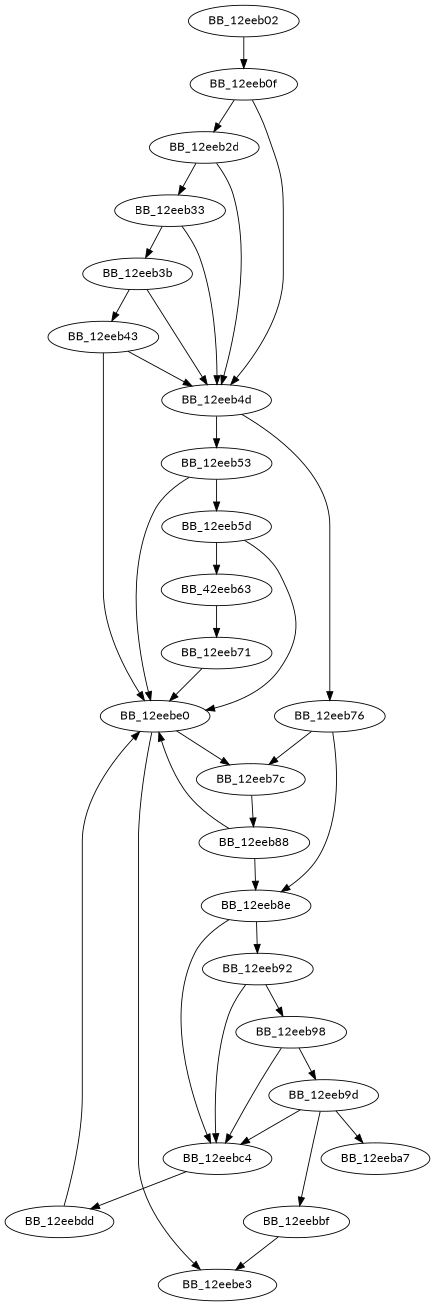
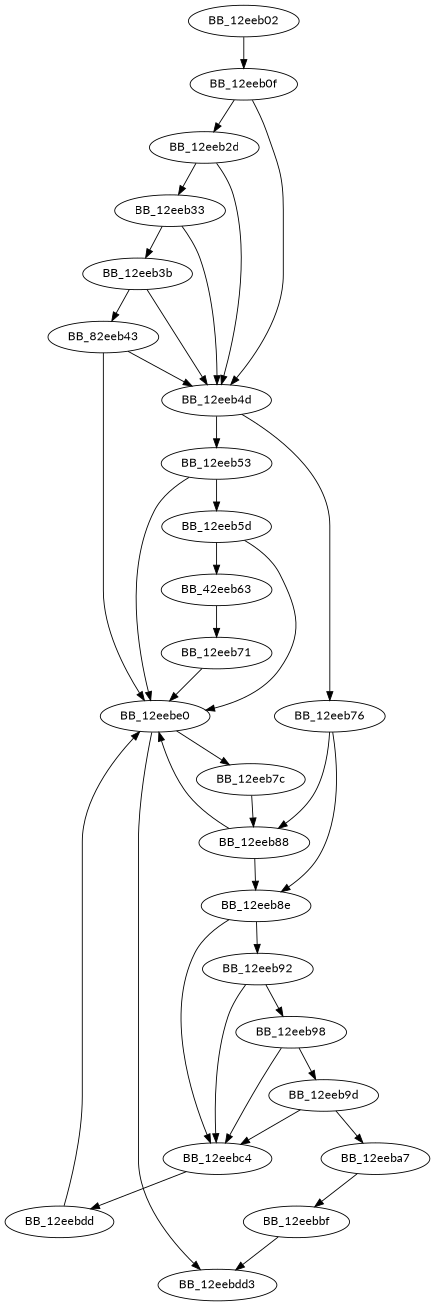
node "BB_12eeb43": label "BB_12eeb43" -> "BB_82eeb43"
edge "BB_12eeb76" -> "BB_12eeb7c": now "BB_12eeb76" -> "BB_12eeb88"
edge "BB_12eeb9d" -> "BB_12eebbf": now "BB_12eeba7" -> "BB_12eebbf"
node "BB_12eebe3": label "BB_12eebe3" -> "BB_12eebdd3"
